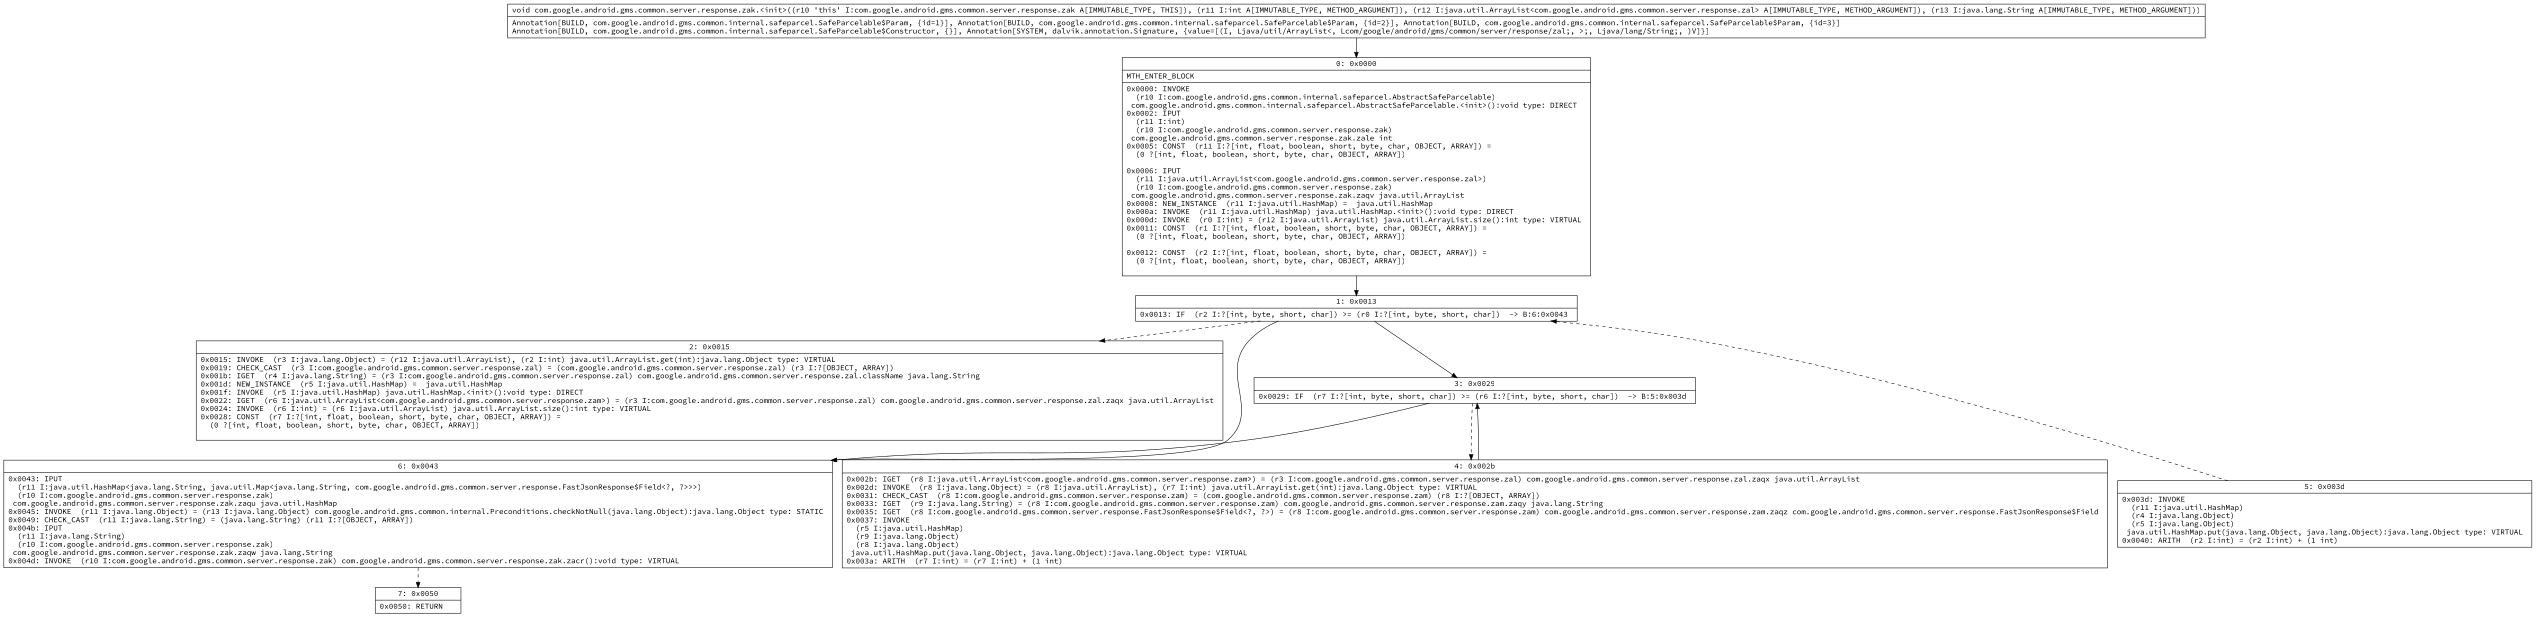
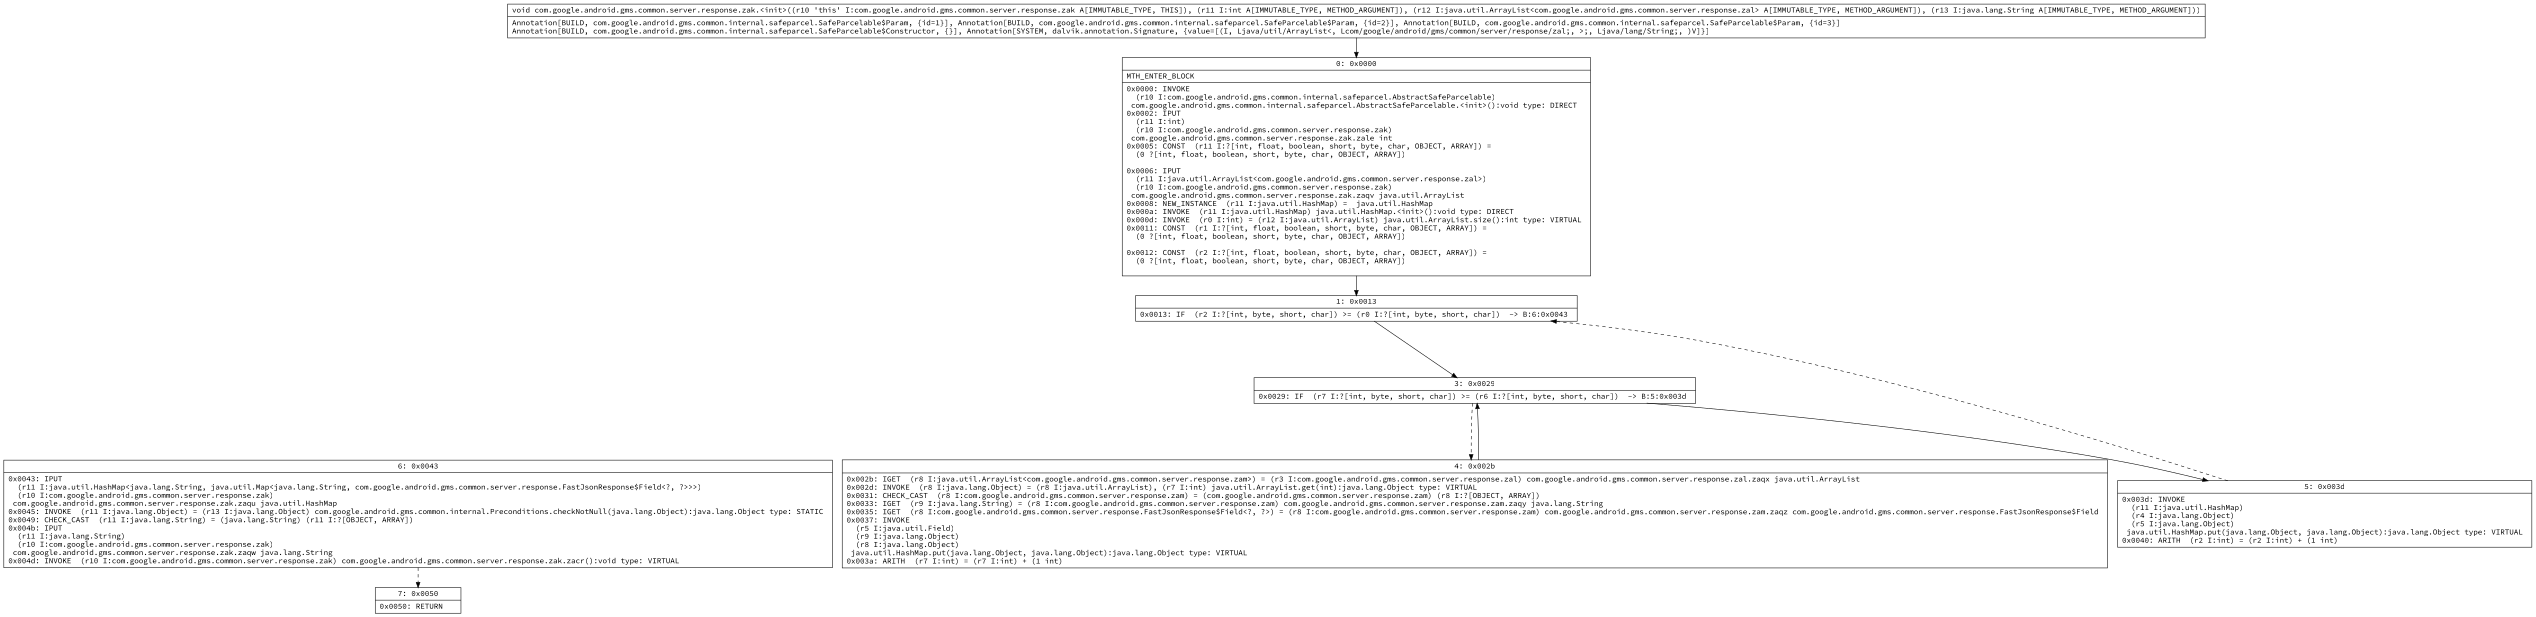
node "2: 0x0015": removed
edge "3: 0x0029" -> "6: 0x0043": now "3: 0x0029" -> "5: 0x003d"
edge "1: 0x0013" -> "6: 0x0043": removed
node "4: 0x002b": text "(r5 I:java.util.HashMap)" -> "(r5 I:java.util.Field)"
